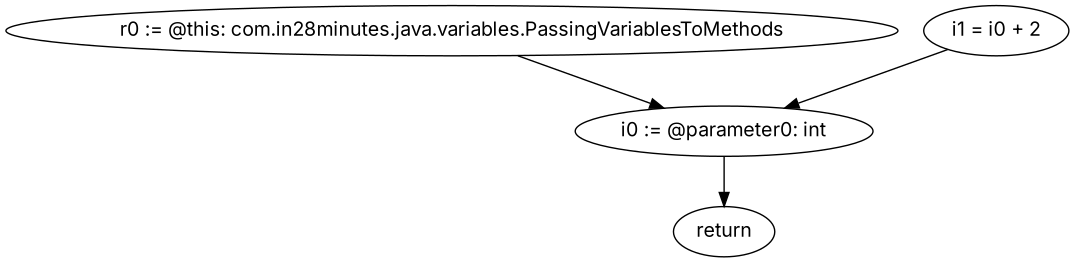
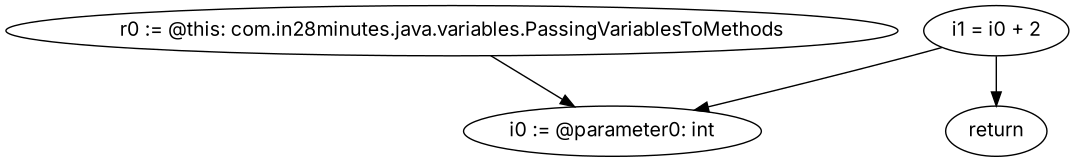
edge "i0 := @parameter0: int" -> "return": now "i1 = i0 + 2" -> "return"
